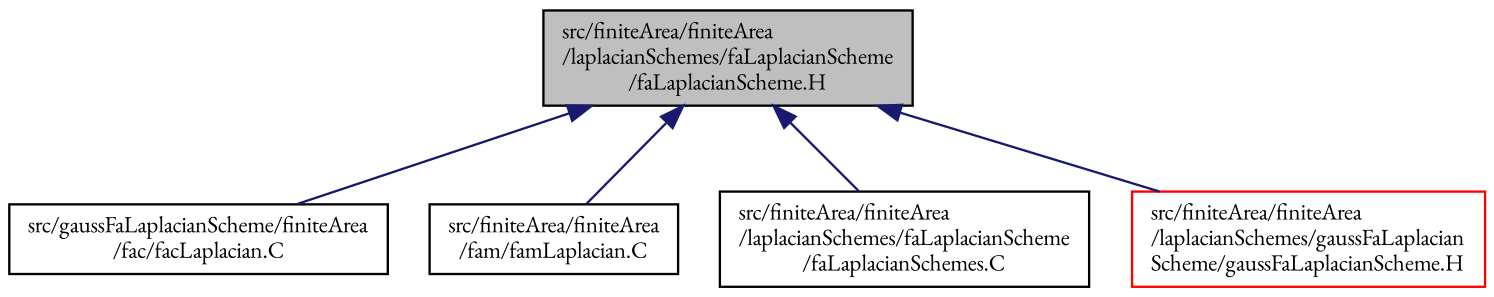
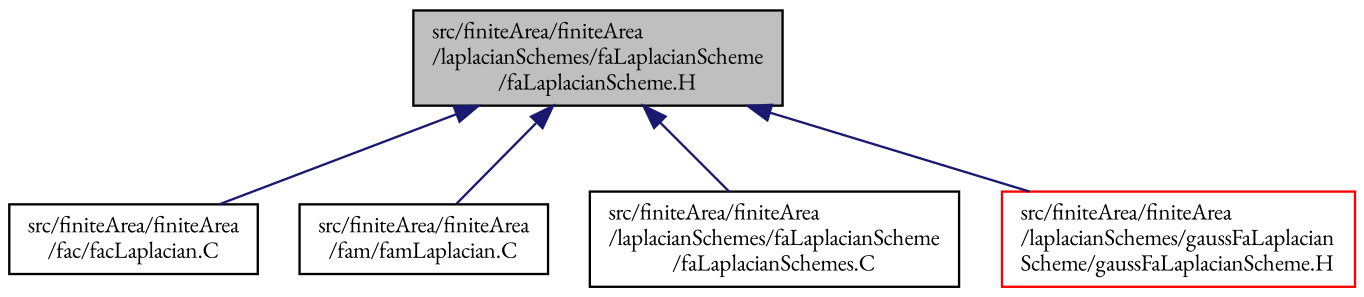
node "src/gaussFaLaplacianScheme/finiteArea /fac/facLaplacian.C": label "src/gaussFaLaplacianScheme/finiteArea /fac/facLaplacian.C" -> "src/finiteArea/finiteArea /fac/facLaplacian.C"
